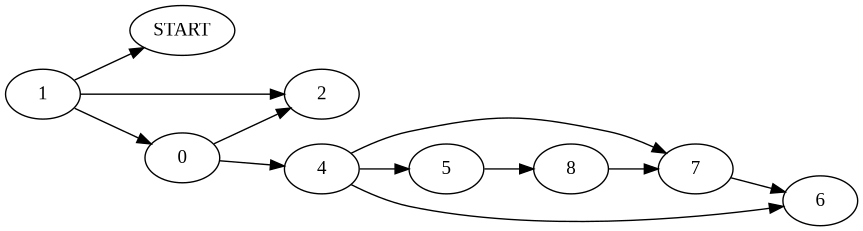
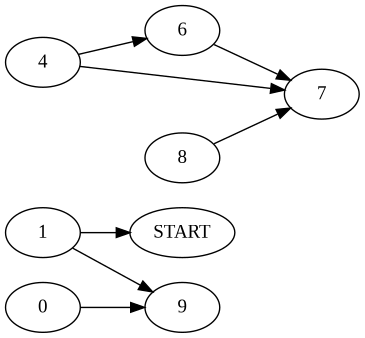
node "2": label "2" -> "9"
edge "1" -> "0": removed
edge "0" -> "4": removed
node "5": removed
edge "7" -> "6": reversed
